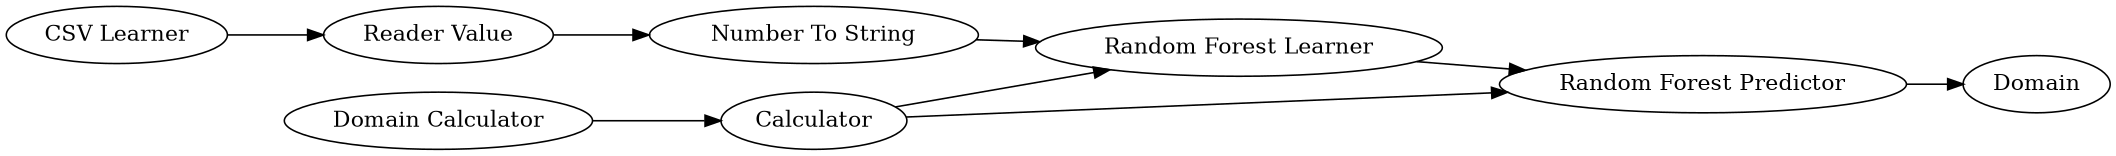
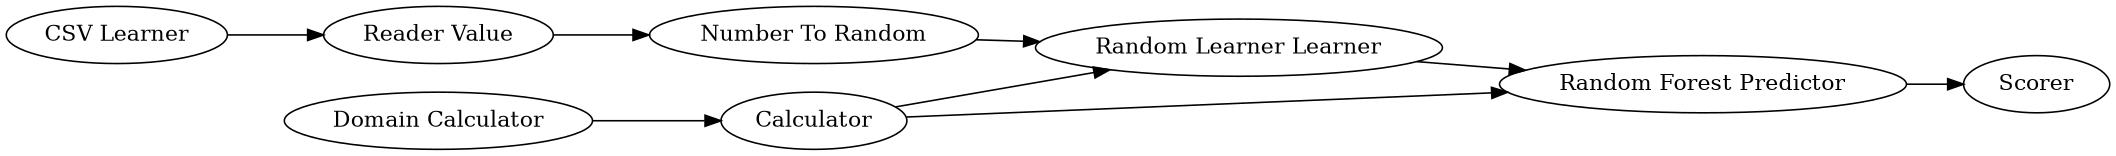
node "Number To String": label "Number To String" -> "Number To Random"
node "Random Forest Learner": label "Random Forest Learner" -> "Random Learner Learner"
node "Domain": label "Domain" -> "Scorer"
